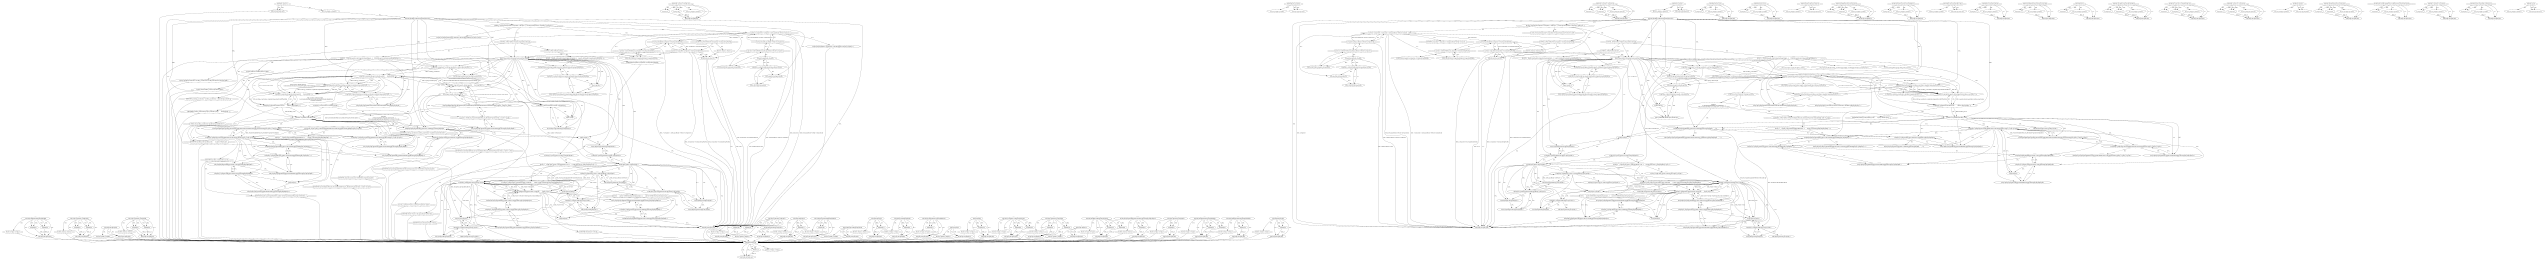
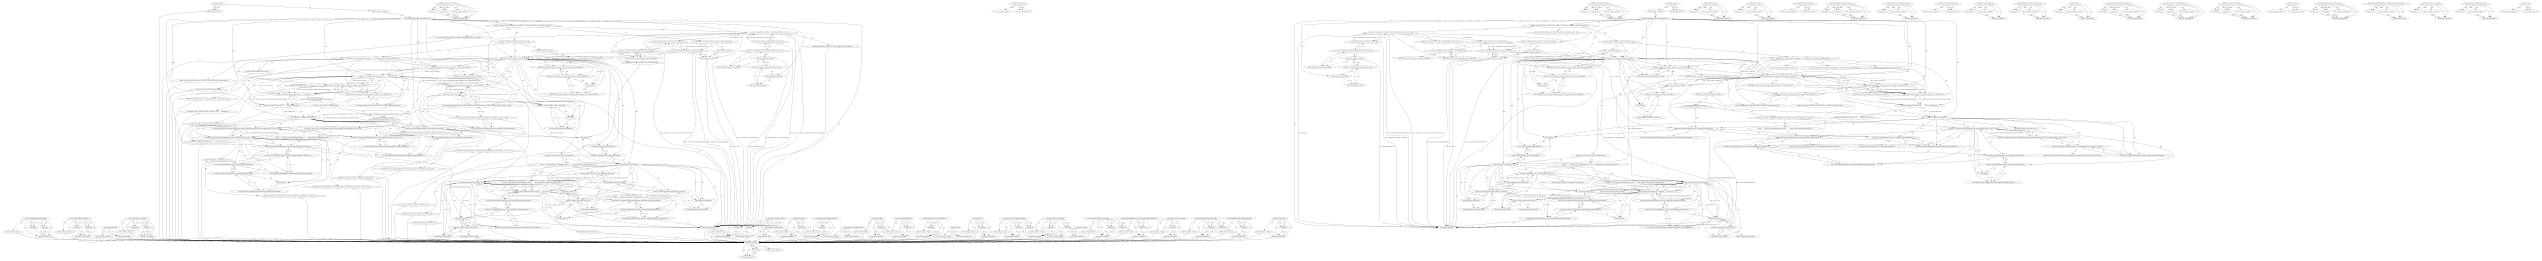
node "<(LOCAL,LocalFrame* frame: LocalFrame*)<SUB>23</SUB>>": removed
